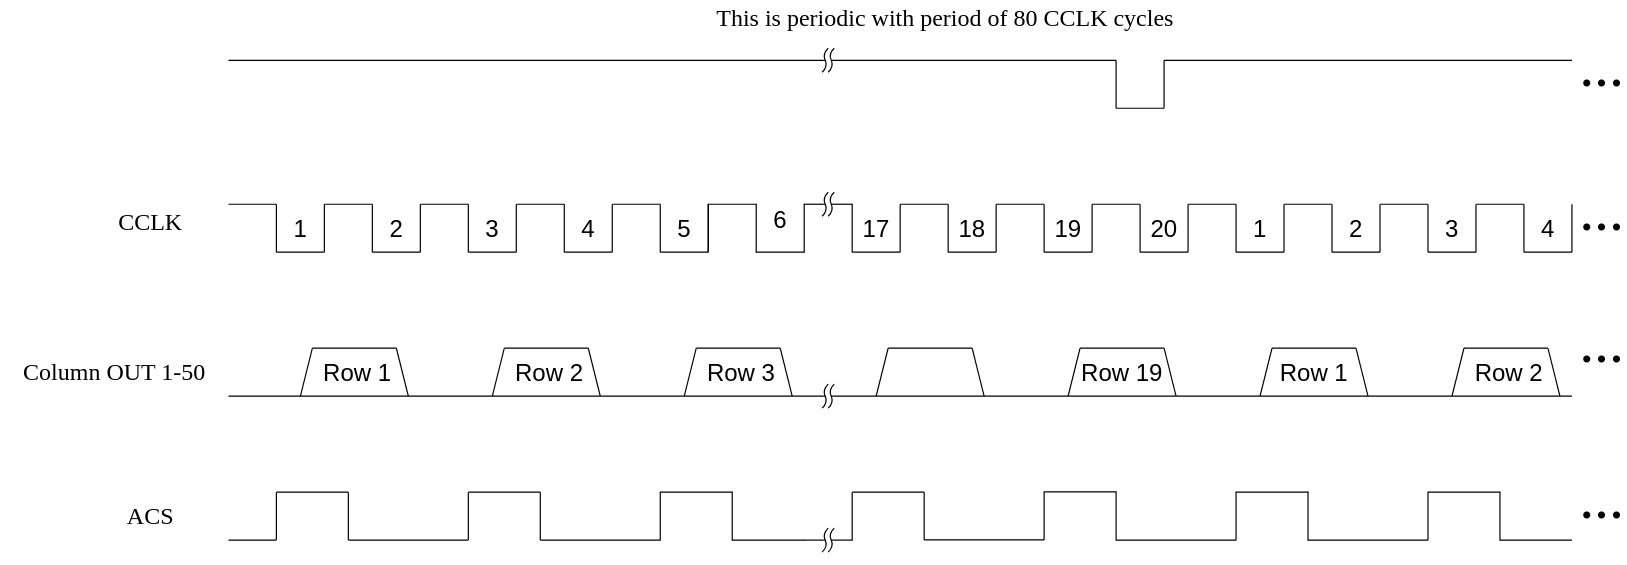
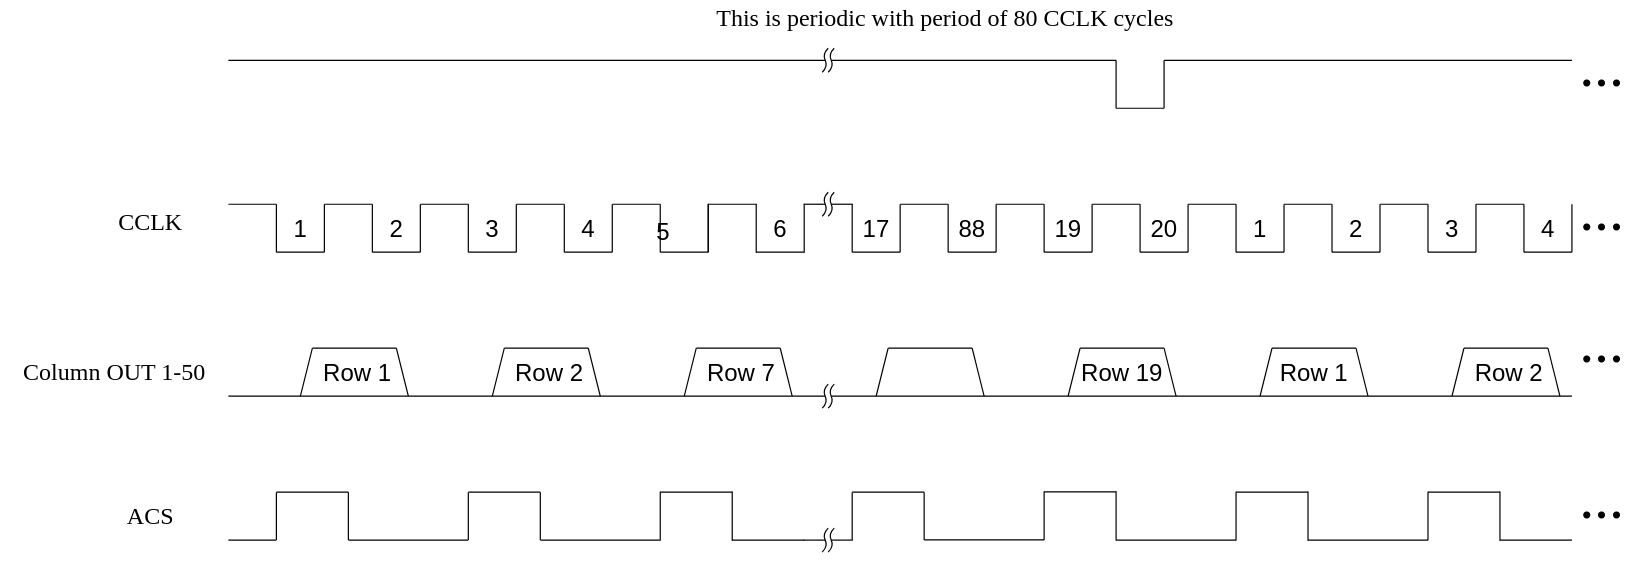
node "6": moved (780, 219) -> (780, 228)
node "5": moved (684, 228) -> (663, 231)
node "18": label "18" -> "88"
node "Row 3": label "Row 3" -> "Row 7"
